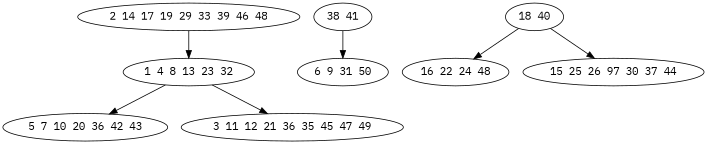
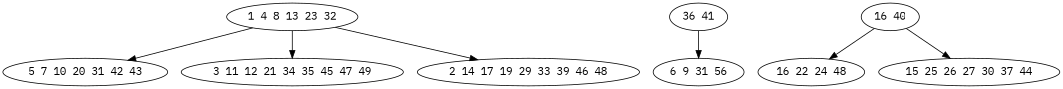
node "38 41": label "38 41" -> "36 41"
node "18 40": label "18 40" -> "16 40"
edge "2 14 17 19 29 33 39 46 48" -> "1 4 8 13 23 32": reversed
node "6 9 31 50": label "6 9 31 50" -> "6 9 31 56"
node "15 25 26 97 30 37 44": label "15 25 26 97 30 37 44" -> "15 25 26 27 30 37 44"
node "5 7 10 20 36 42 43": label "5 7 10 20 36 42 43" -> "5 7 10 20 31 42 43"
node "3 11 12 21 36 35 45 47 49": label "3 11 12 21 36 35 45 47 49" -> "3 11 12 21 34 35 45 47 49"
